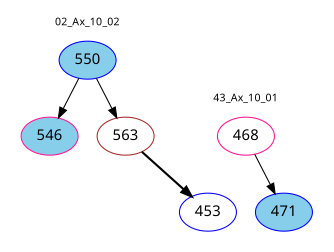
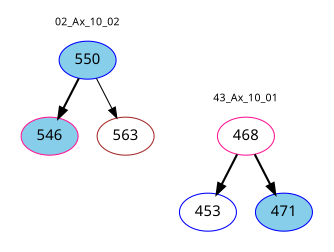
edge "550" -> "546": style solid -> bold
edge "468" -> "471": style solid -> bold
edge "563" -> "453": now "468" -> "453"
